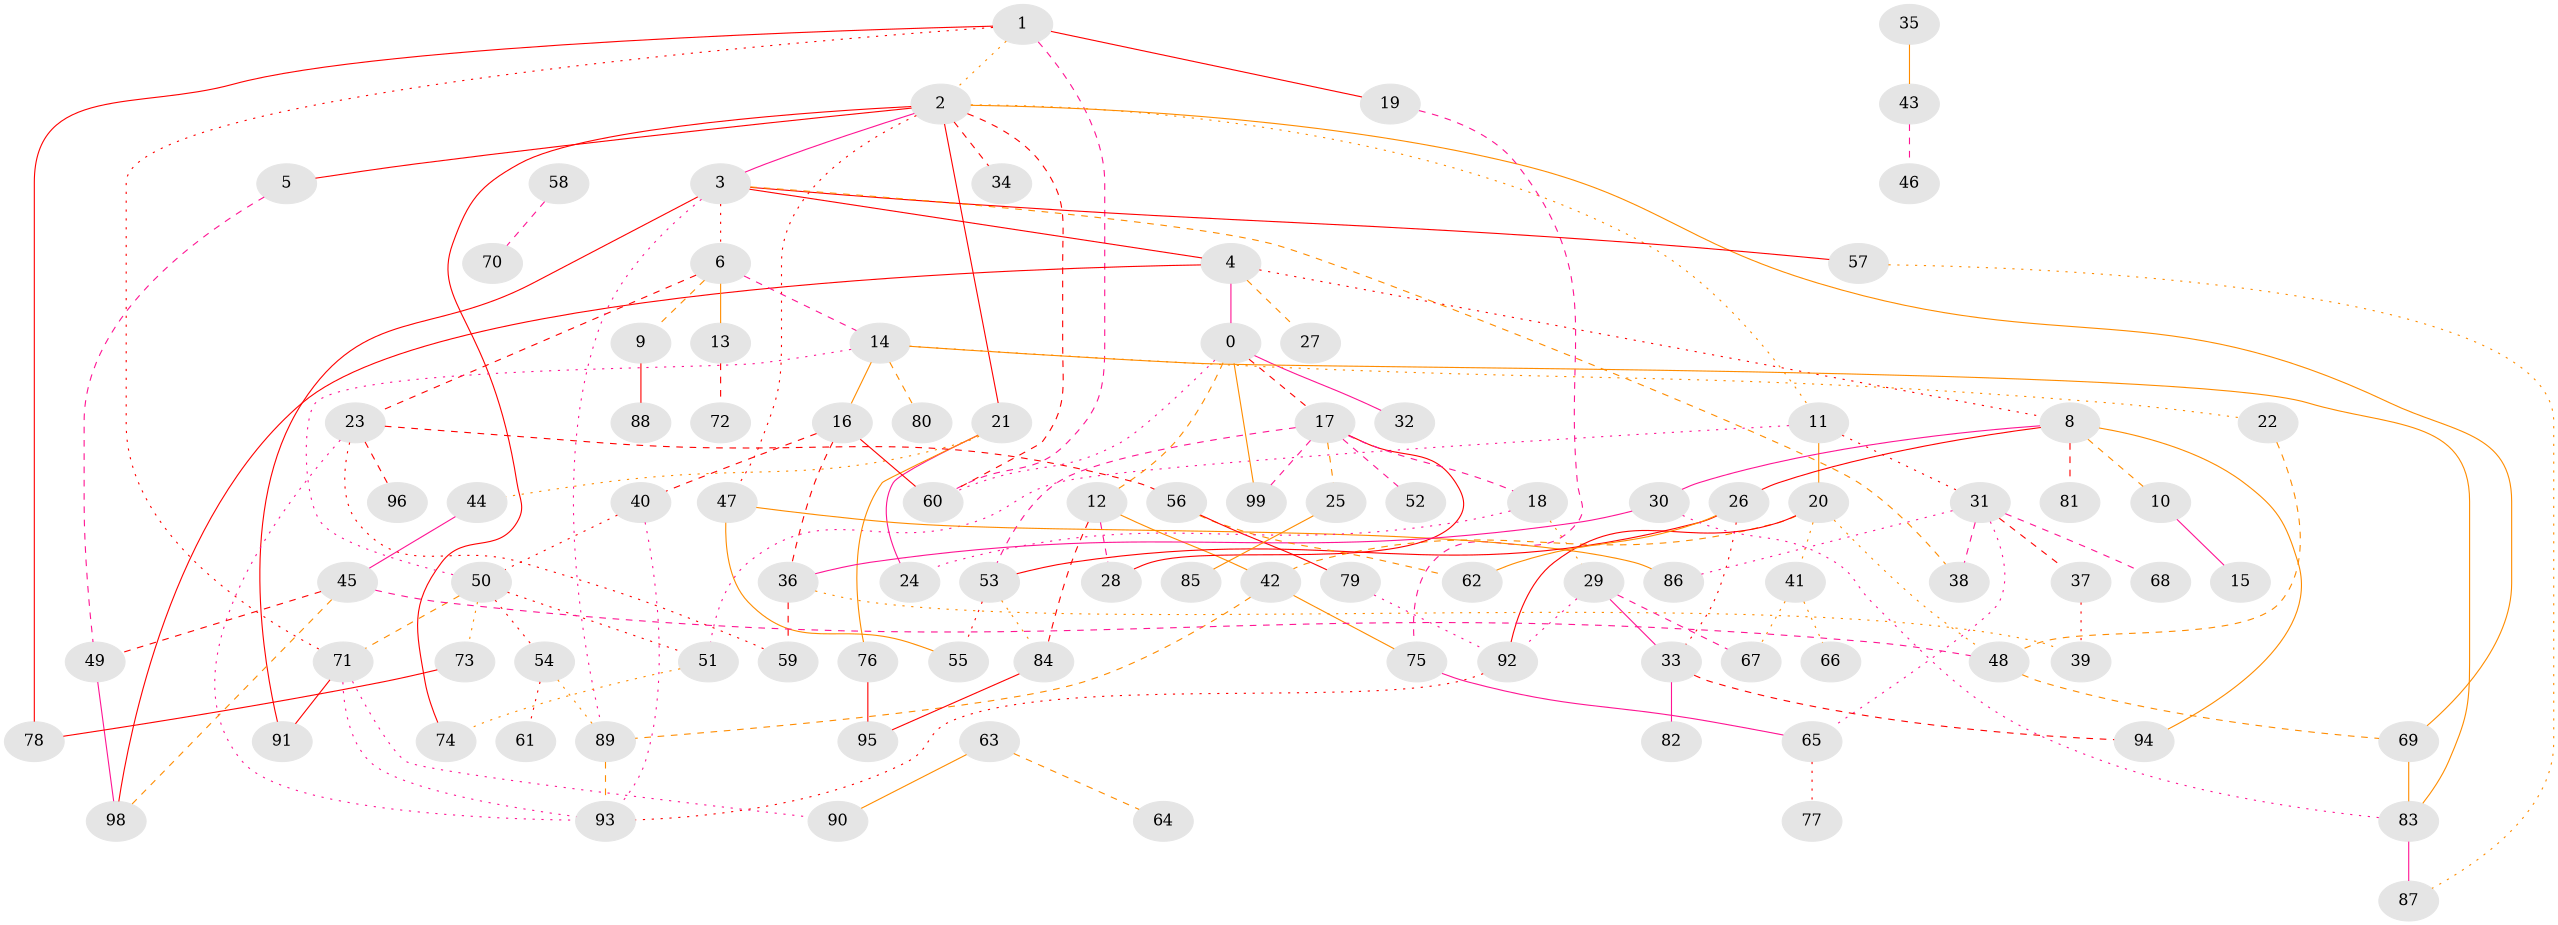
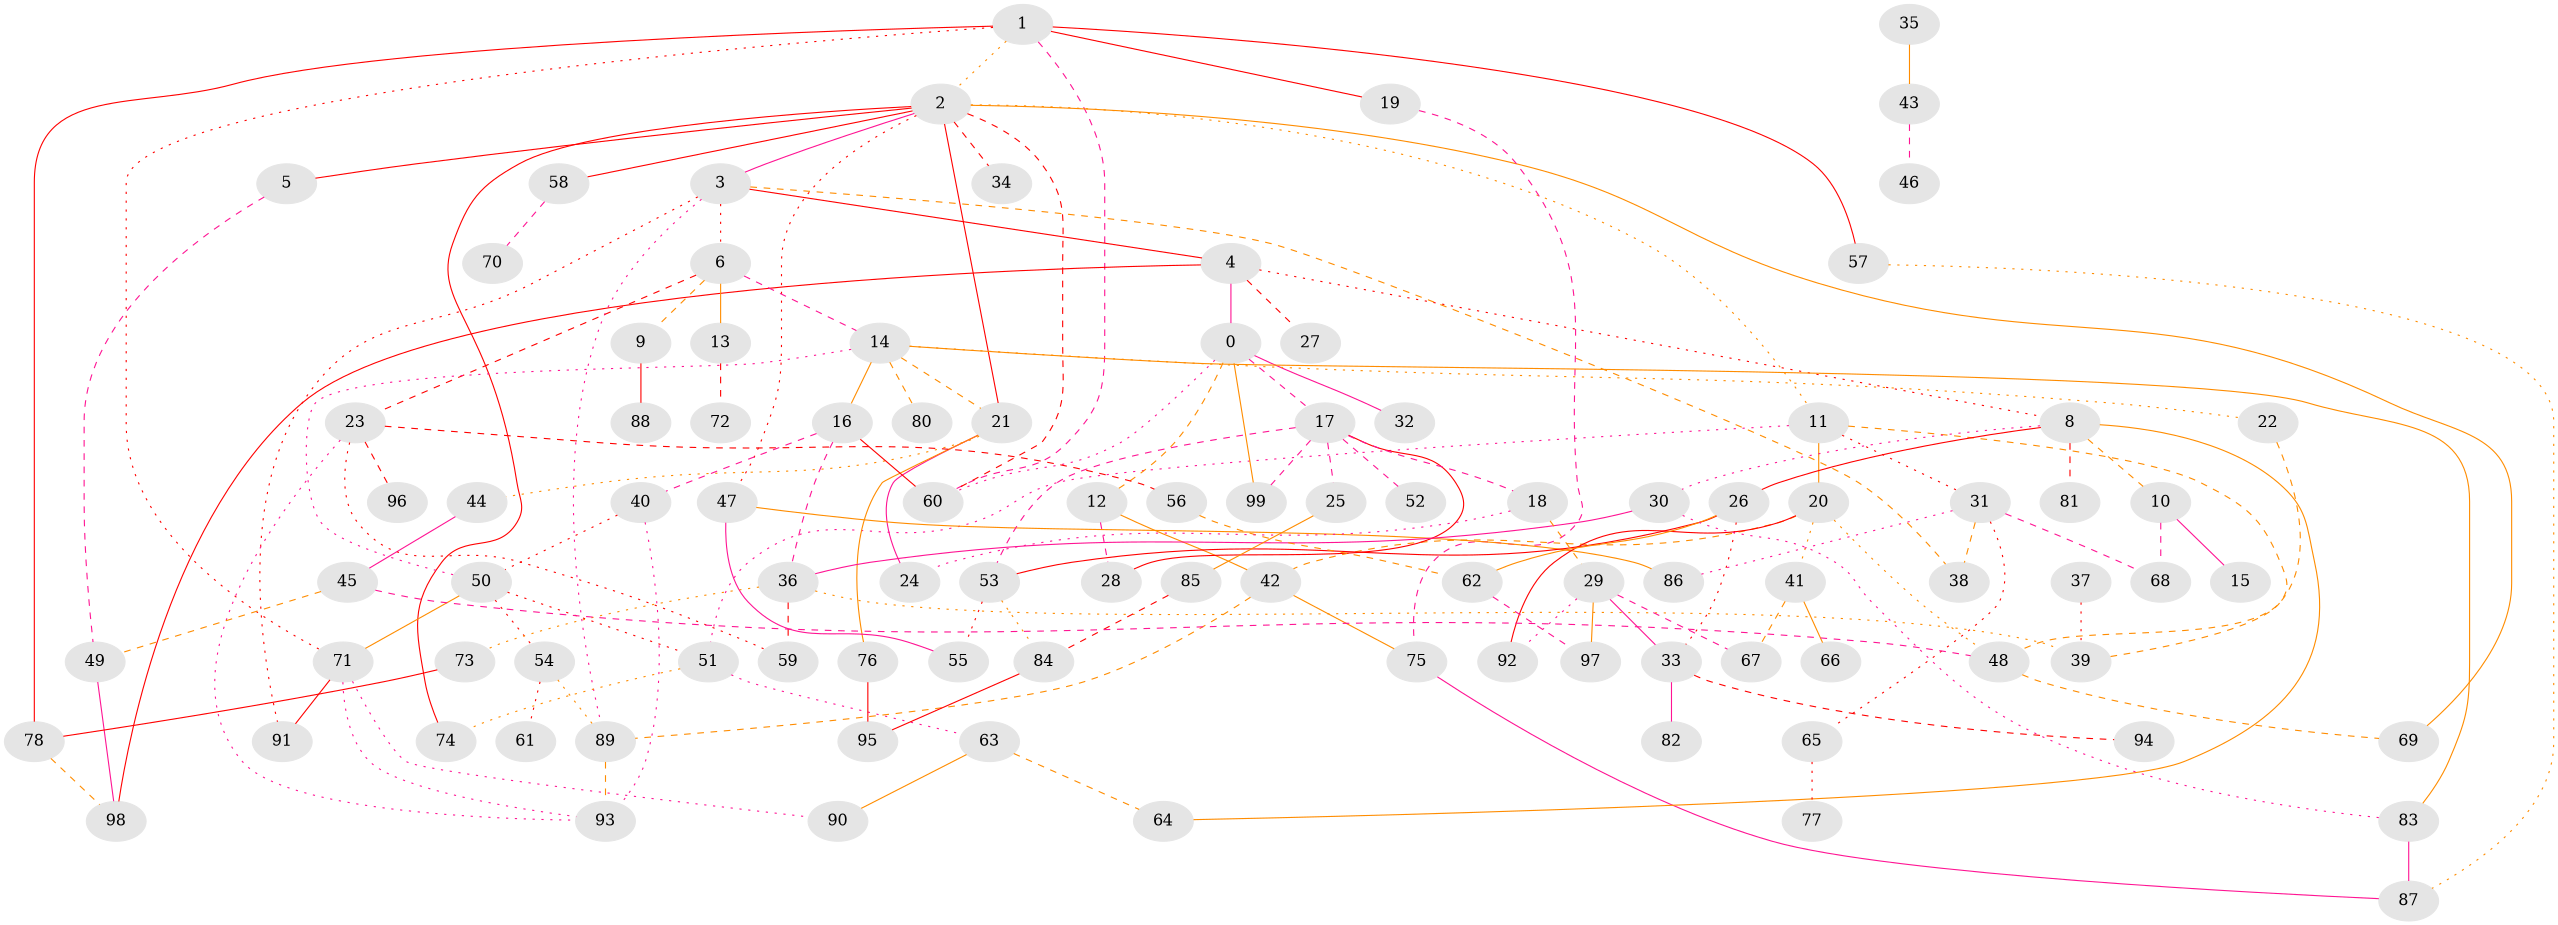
edge "2" -- "58": added
edge "3" -- "57": now "1" -- "57"
edge "4" -- "27": color darkorange -> red
edge "3" -- "91": style solid -> dotted
edge "14" -- "21": added
edge "0" -- "17": color red -> deeppink
edge "8" -- "30": style solid -> dotted
edge "16" -- "40": color red -> deeppink
edge "17" -- "25": color darkorange -> deeppink
edge "11" -- "39": added
edge "16" -- "36": color red -> deeppink
edge "8" -- "94": now "8" -- "64"
edge "18" -- "29": style dotted -> dashed
edge "31" -- "38": color deeppink -> darkorange
edge "31" -- "37": removed
edge "10" -- "68": added
edge "12" -- "84": now "85" -- "84"
node "79": removed
edge "47" -- "55": color darkorange -> deeppink
edge "50" -- "73": now "36" -- "73"
edge "50" -- "71": style dashed -> solid
edge "41" -- "67": style dotted -> dashed
edge "45" -- "49": color red -> darkorange
edge "41" -- "66": style dotted -> solid
edge "31" -- "65": color deeppink -> red
node "97": added
edge "92" -- "93": removed
edge "45" -- "98": now "78" -- "98"
edge "51" -- "63": added
edge "75" -- "65": now "75" -- "87"
edge "69" -- "83": removed
